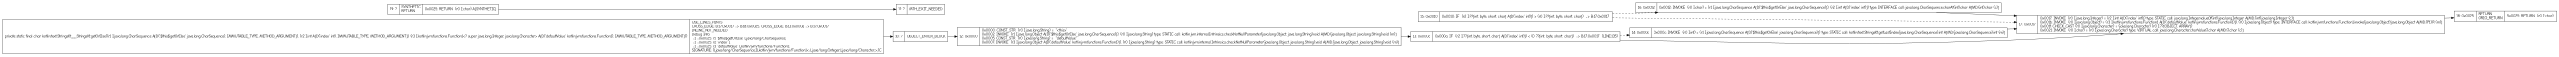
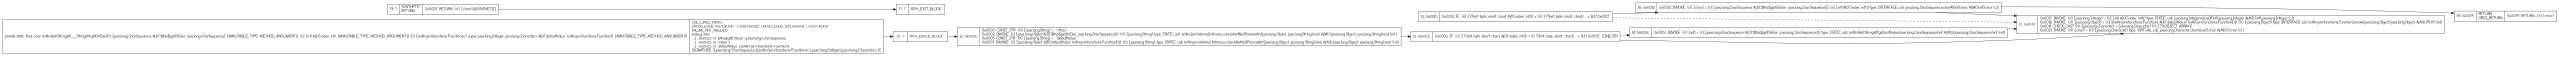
node "11: ?": text "MTH_EXIT_NEEDED" -> "MTH_EXIT_BLOCK"
edge "15: 0x0010" -> "16: 0x0012": style dashed -> solid
edge "17: 0x0017" -> "18: 0x0025": now "16: 0x0012" -> "18: 0x0025"
node "10: ?": text "OBJECT_ENTER_BLOCK" -> "MTH_ENTER_BLOCK"
